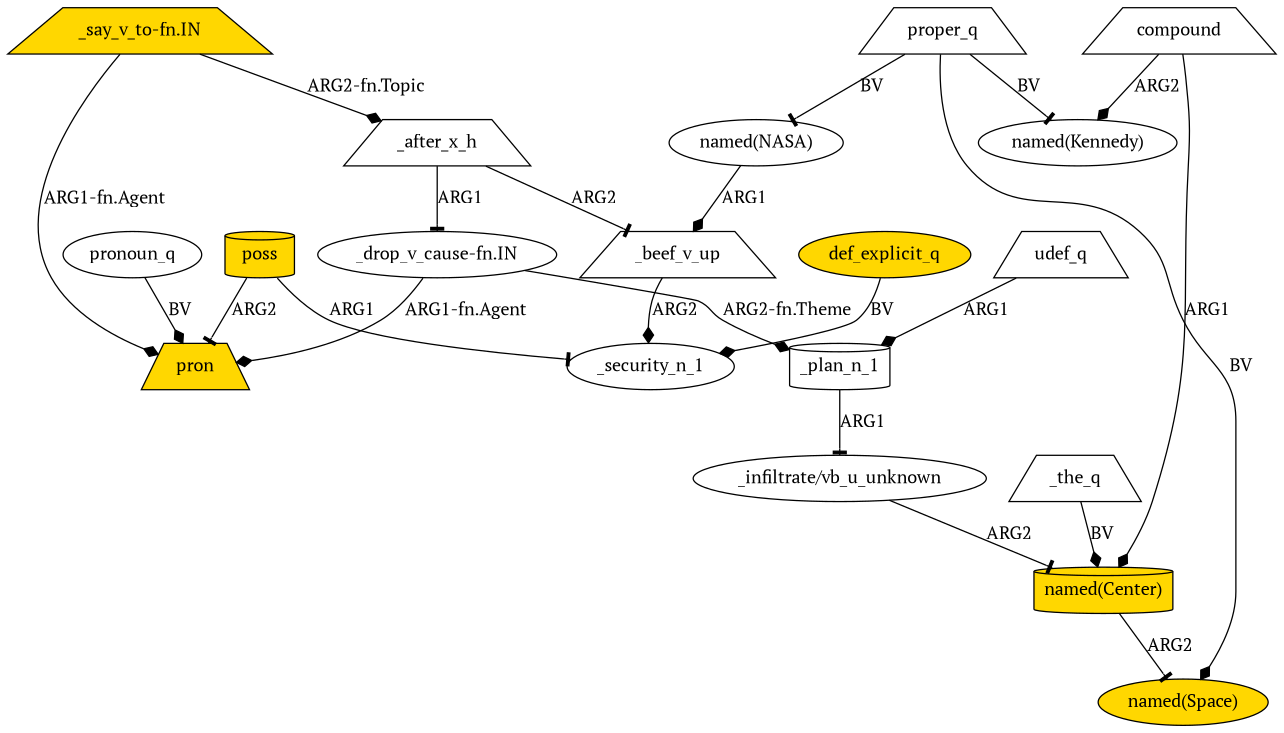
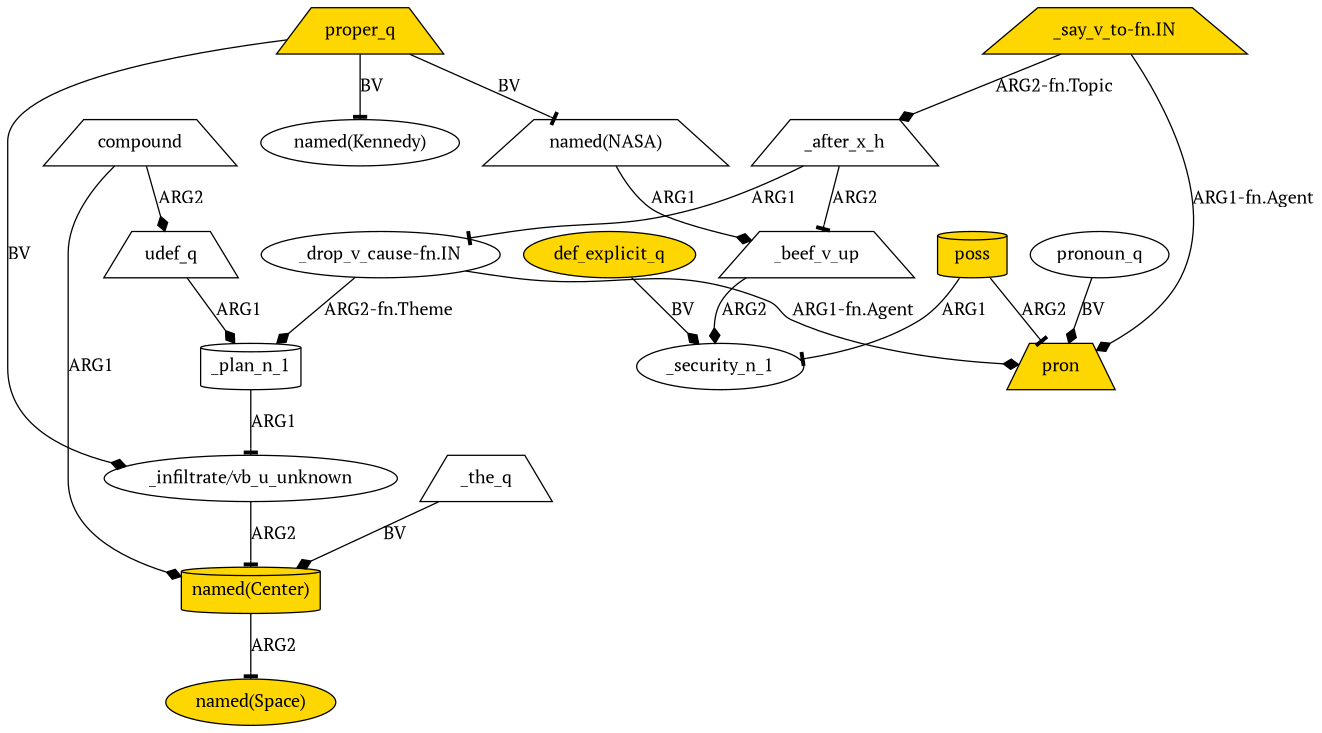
node "proper_q": fillcolor white -> gold
edge "compound" -> "named(Kennedy)": now "compound" -> "udef_q"
node "named(NASA)": shape ellipse -> trapezium
edge "proper_q" -> "named(Space)": now "proper_q" -> "_infiltrate/vb_u_unknown"
